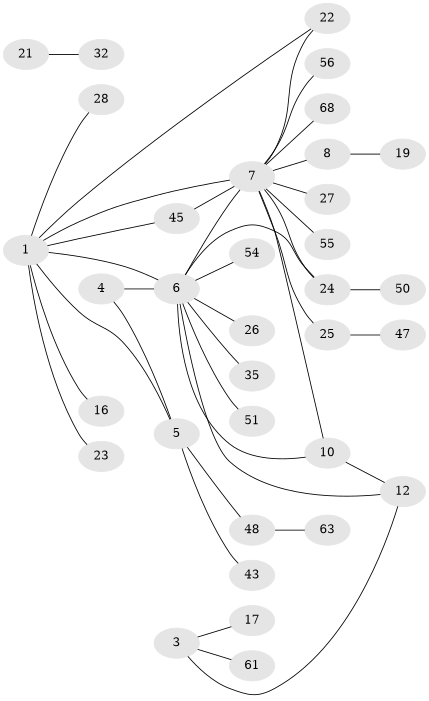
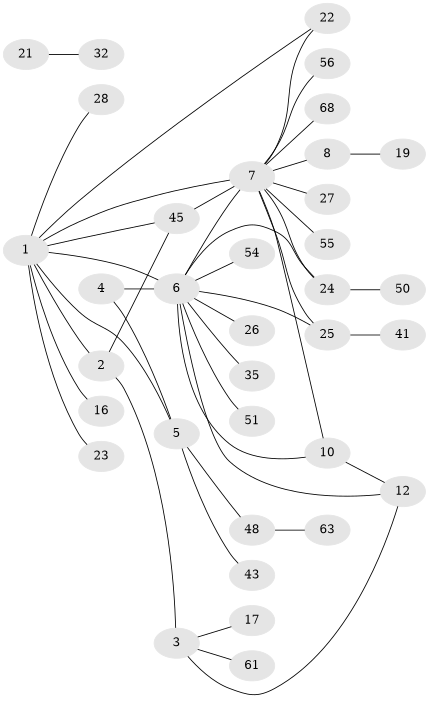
edge "6" -- "25": added
node "47": label "47" -> "41"
node "2": added
